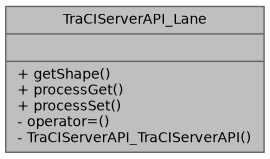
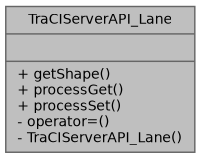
node "TraCIServerAPI_Lane": text "- TraCIServerAPI_TraCIServerAPI()" -> "- TraCIServerAPI_Lane()"
